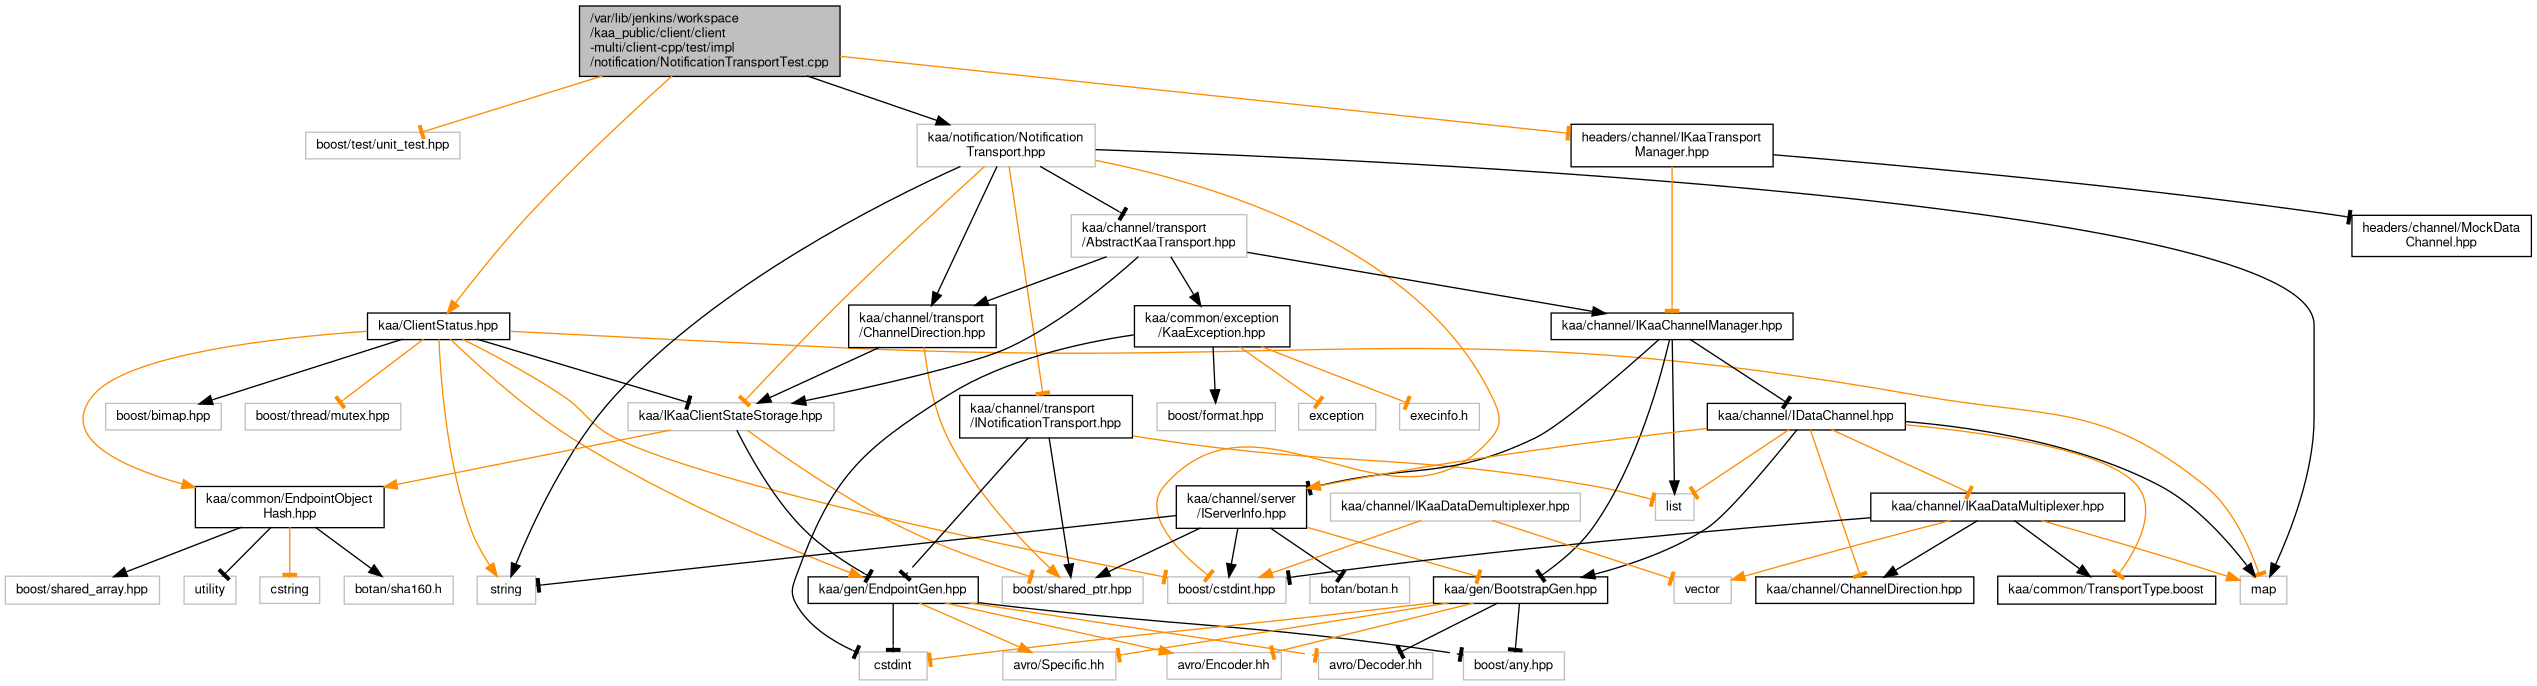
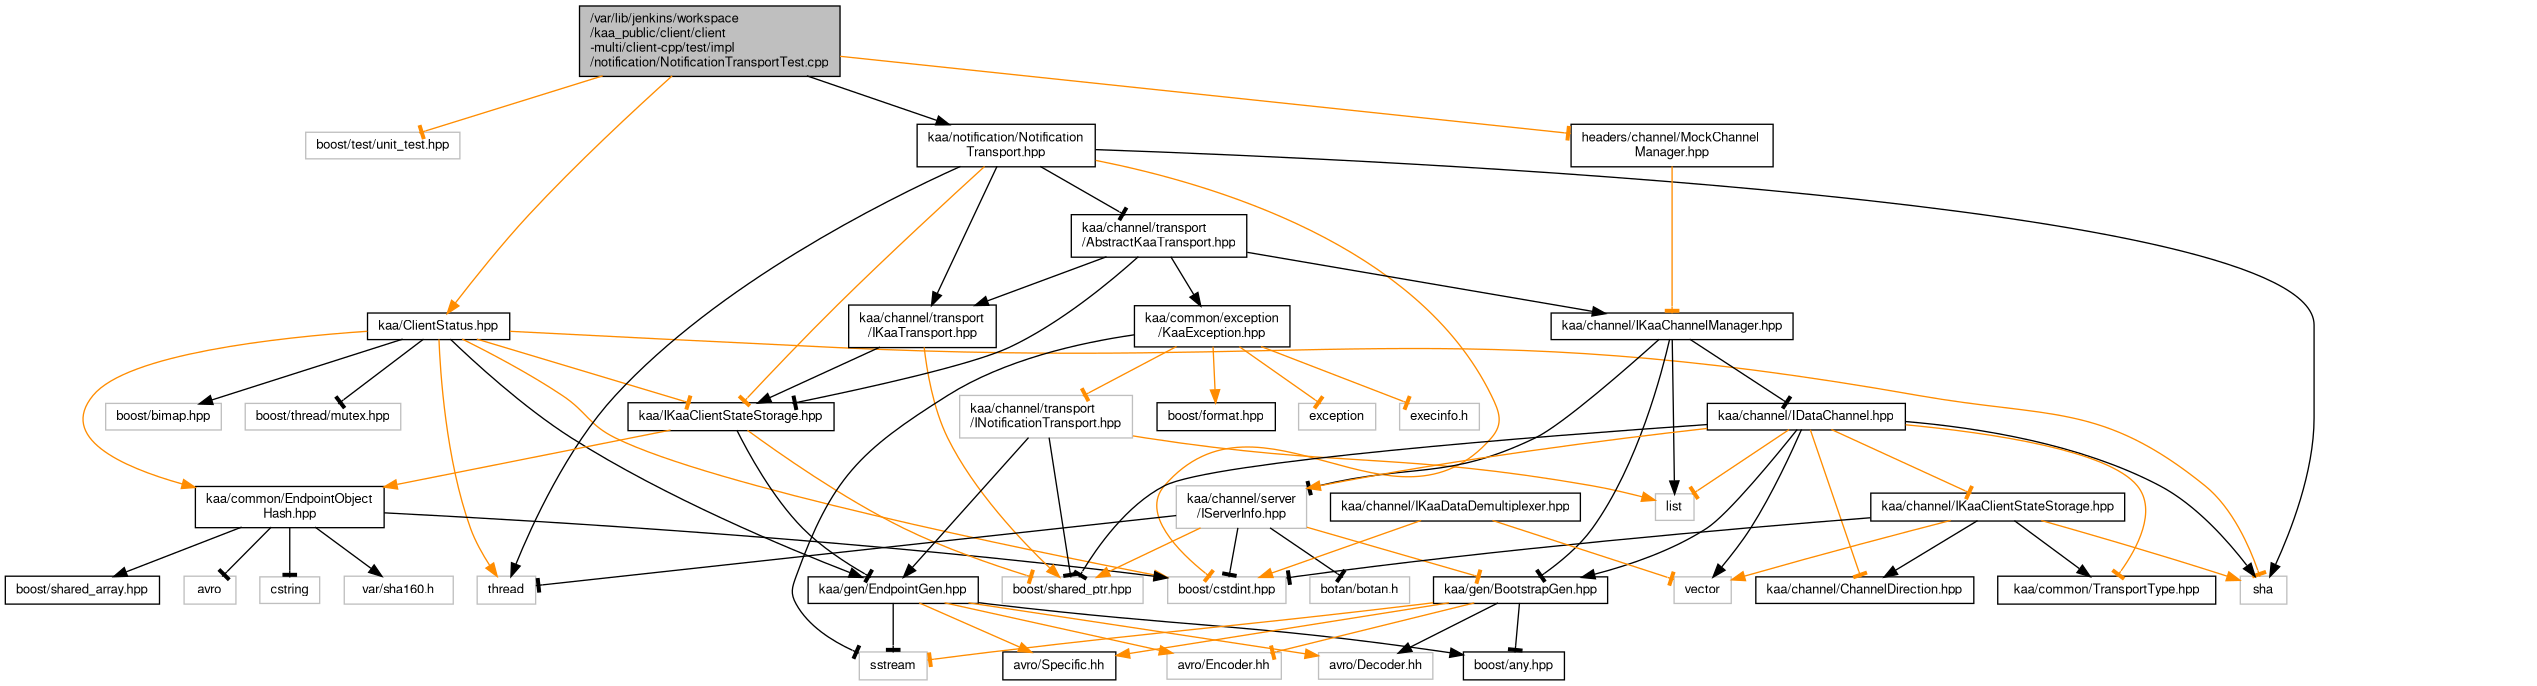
node "kaa/notification/Notification Transport.hpp": color grey75 -> black
node "headers/channel/IKaaTransport Manager.hpp": label "headers/channel/IKaaTransport Manager.hpp" -> "headers/channel/MockChannel Manager.hpp"
node "kaa/channel/transport /AbstractKaaTransport.hpp": color grey75 -> black
node "headers/channel/MockData Channel.hpp": removed
edge "kaa/notification/Notification Transport.hpp" -> "kaa/channel/transport /INotificationTransport.hpp": now "kaa/common/exception /KaaException.hpp" -> "kaa/channel/transport /INotificationTransport.hpp"
node "kaa/channel/transport /ChannelDirection.hpp": label "kaa/channel/transport /ChannelDirection.hpp" -> "kaa/channel/transport /IKaaTransport.hpp"
edge "kaa/channel/transport /AbstractKaaTransport.hpp" -> "kaa/IKaaClientStateStorage.hpp": arrowhead normal -> tee
edge "kaa/common/exception /KaaException.hpp" -> "boost/format.hpp": color black -> darkorange
edge "kaa/ClientStatus.hpp" -> "boost/thread/mutex.hpp": color darkorange -> black
edge "kaa/ClientStatus.hpp" -> "kaa/IKaaClientStateStorage.hpp": color black -> darkorange
node "kaa/IKaaClientStateStorage.hpp": color grey75 -> black
node "kaa/channel/transport /INotificationTransport.hpp": color black -> grey75
node "boost/format.hpp": color grey75 -> black
edge "kaa/channel/IDataChannel.hpp" -> "boost/shared_ptr.hpp": added
edge "kaa/channel/transport /INotificationTransport.hpp" -> "list": arrowhead tee -> normal
edge "kaa/ClientStatus.hpp" -> "kaa/gen/EndpointGen.hpp": color darkorange -> black
edge "kaa/ClientStatus.hpp" -> "boost/cstdint.hpp": arrowhead tee -> normal
edge "kaa/channel/IDataChannel.hpp" -> "vector": added
edge "kaa/channel/transport /INotificationTransport.hpp" -> "kaa/gen/EndpointGen.hpp": arrowhead tee -> normal
edge "kaa/channel/transport /INotificationTransport.hpp" -> "boost/shared_ptr.hpp": arrowhead normal -> tee
node "kaa/channel/server /IServerInfo.hpp": color black -> grey75
node "kaa/channel/IKaaDataDemultiplexer.hpp": color grey75 -> black
node "kaa/channel/IKaaDataMultiplexer.hpp": label "kaa/channel/IKaaDataMultiplexer.hpp" -> "kaa/channel/IKaaClientStateStorage.hpp"
edge "kaa/common/EndpointObject Hash.hpp" -> "boost/cstdint.hpp": added
edge "kaa/common/EndpointObject Hash.hpp" -> "cstring": color darkorange -> black
edge "kaa/channel/server /IServerInfo.hpp" -> "boost/cstdint.hpp": arrowhead normal -> tee
edge "kaa/channel/server /IServerInfo.hpp" -> "boost/shared_ptr.hpp": color black -> darkorange
node "boost/shared_array.hpp": color grey75 -> black
node "utility": label "utility" -> "avro"
node "botan/sha160.h": label "botan/sha160.h" -> "var/sha160.h"
node "string": label "string" -> "thread"
node "kaa/common/TransportType.boost": label "kaa/common/TransportType.boost" -> "kaa/common/TransportType.hpp"
node "map": label "map" -> "sha"
edge "kaa/gen/EndpointGen.hpp" -> "boost/any.hpp": arrowhead tee -> normal
edge "kaa/gen/BootstrapGen.hpp" -> "avro/Specific.hh": arrowhead tee -> normal
edge "kaa/gen/EndpointGen.hpp" -> "avro/Decoder.hh": arrowhead tee -> normal
edge "kaa/gen/BootstrapGen.hpp" -> "avro/Decoder.hh": arrowhead tee -> normal
node "cstdint": label "cstdint" -> "sstream"
node "avro/Specific.hh": color grey75 -> black
node "boost/any.hpp": color grey75 -> black
